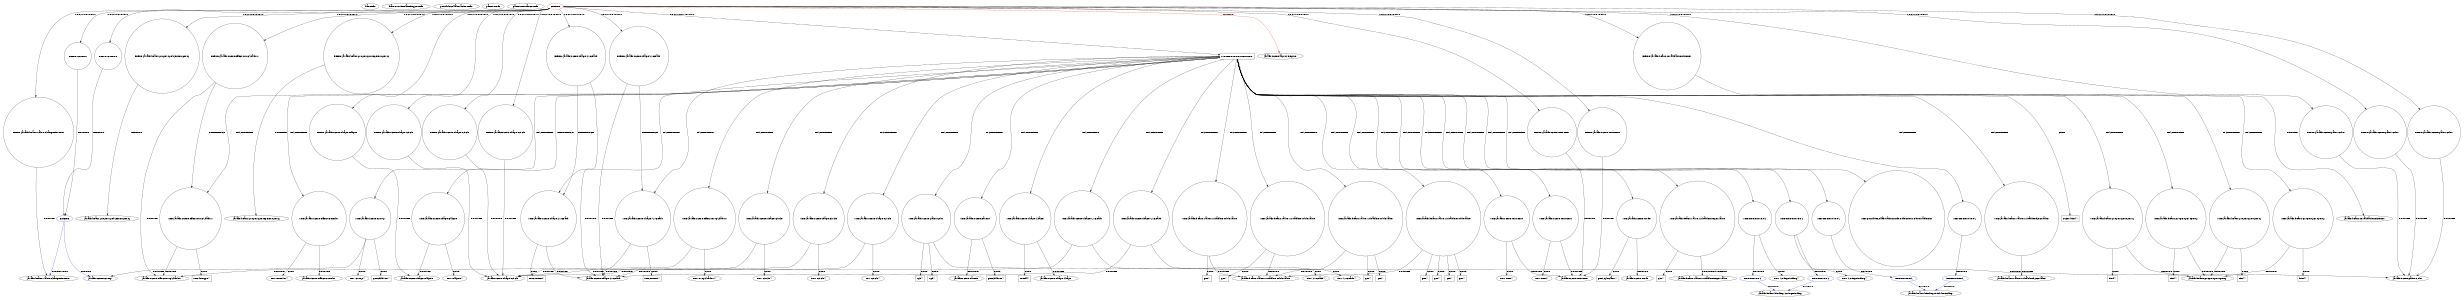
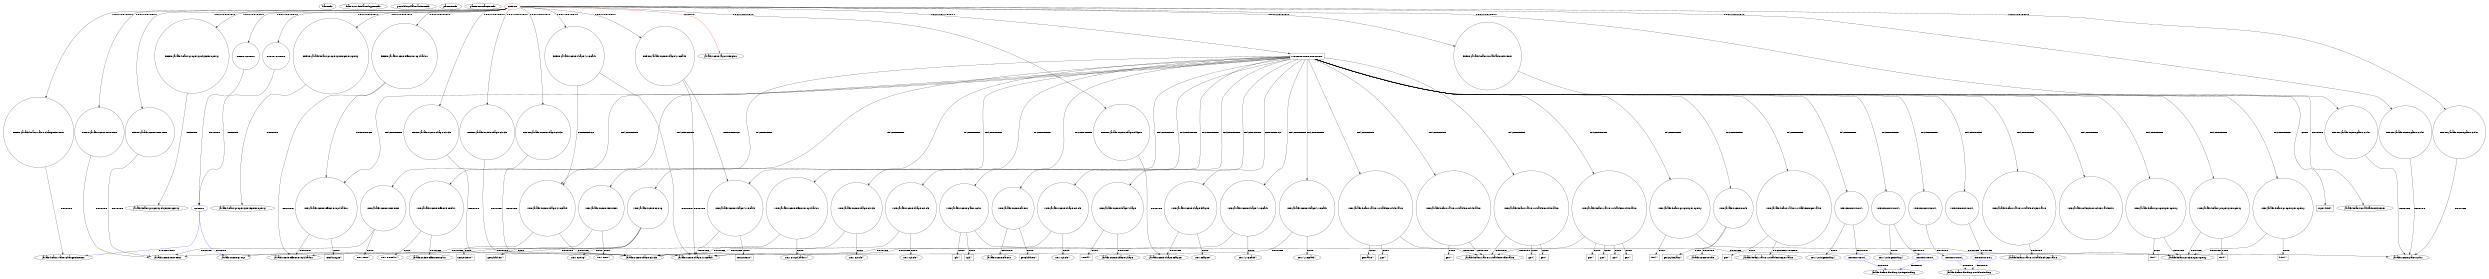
edge "FIELD:javafx.beans.property.IntegerProperty" -> "javafx.beans.property.IntegerProperty": label "OF_FIELD" -> "OF_TYPE"
node "VAR:possibleCollaborationsInfo.collections.ObservableList": label "VAR:possibleCollaborationsInfo.collections.ObservableList" -> "VAR:javafx.collections.ObservableList"
node "getValue()": added
